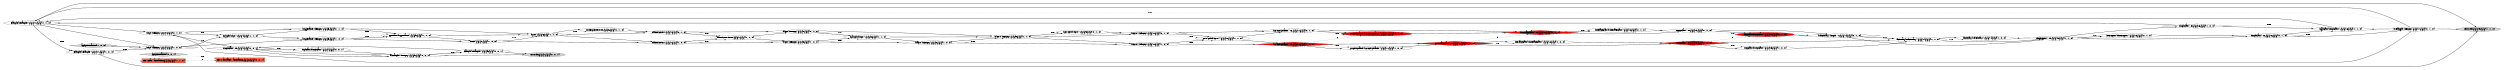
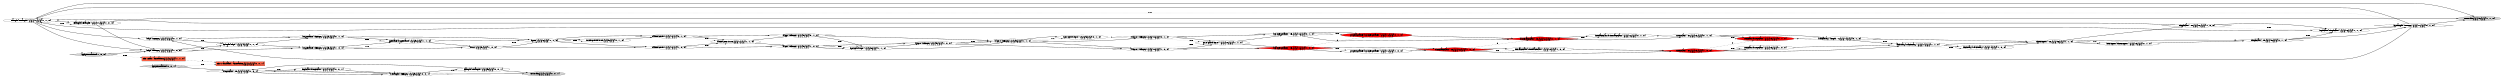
edge "bpro(split(b.bpro()))@@@9@@@['0', '1', '0']" -> "!b.bpwo().isEmpty()@@@10@@@['0', '1', '0']": style bold -> dashed
edge "!b.bpi().isEmpty()@@@4@@@['0', '1', '0']" -> "b.implClass() != @@@4@@@['0', '0', '1']": now "applyAnnotations['0', '0', '1']" -> "b.implClass() != @@@4@@@['0', '0', '1']"
